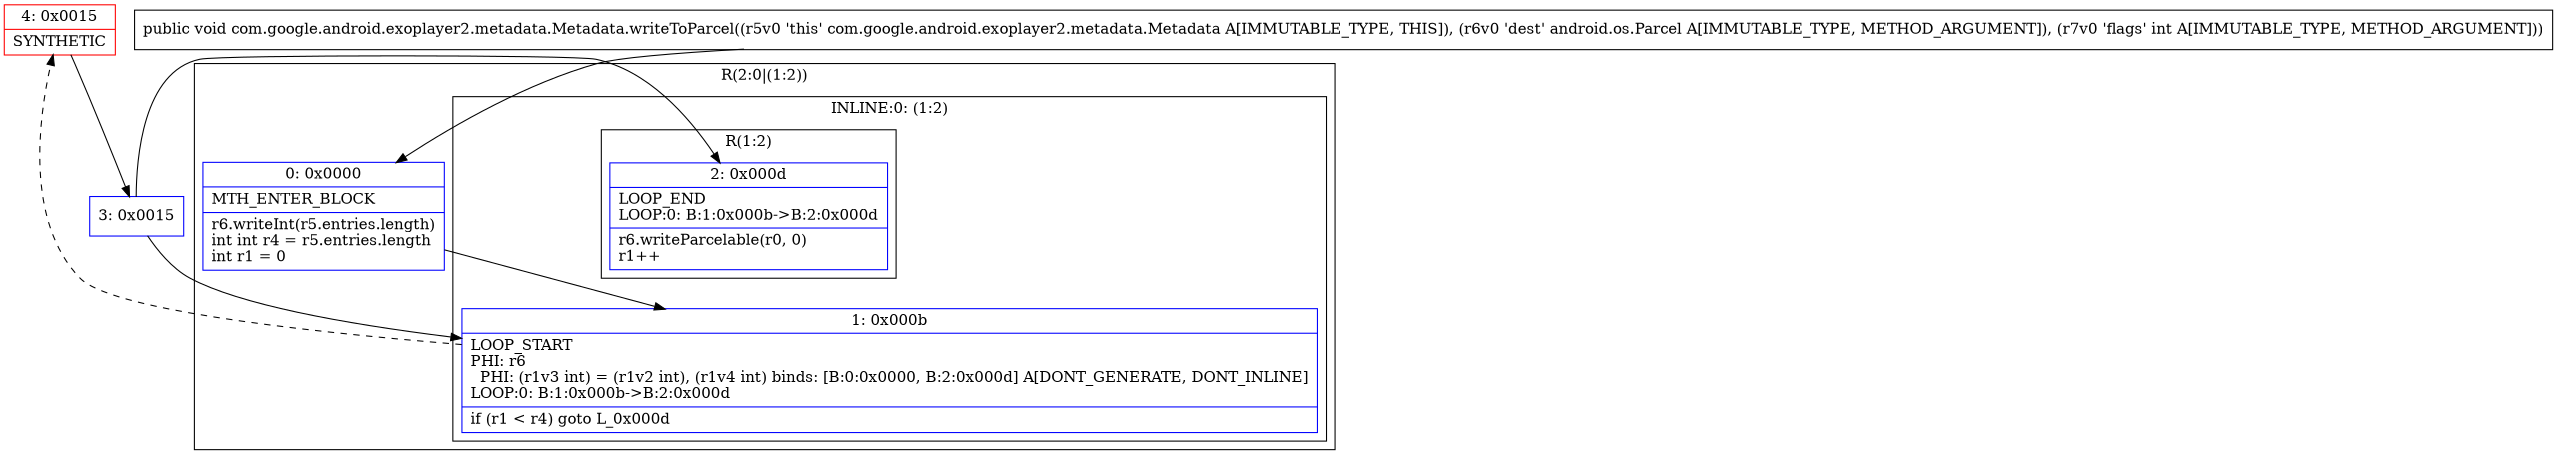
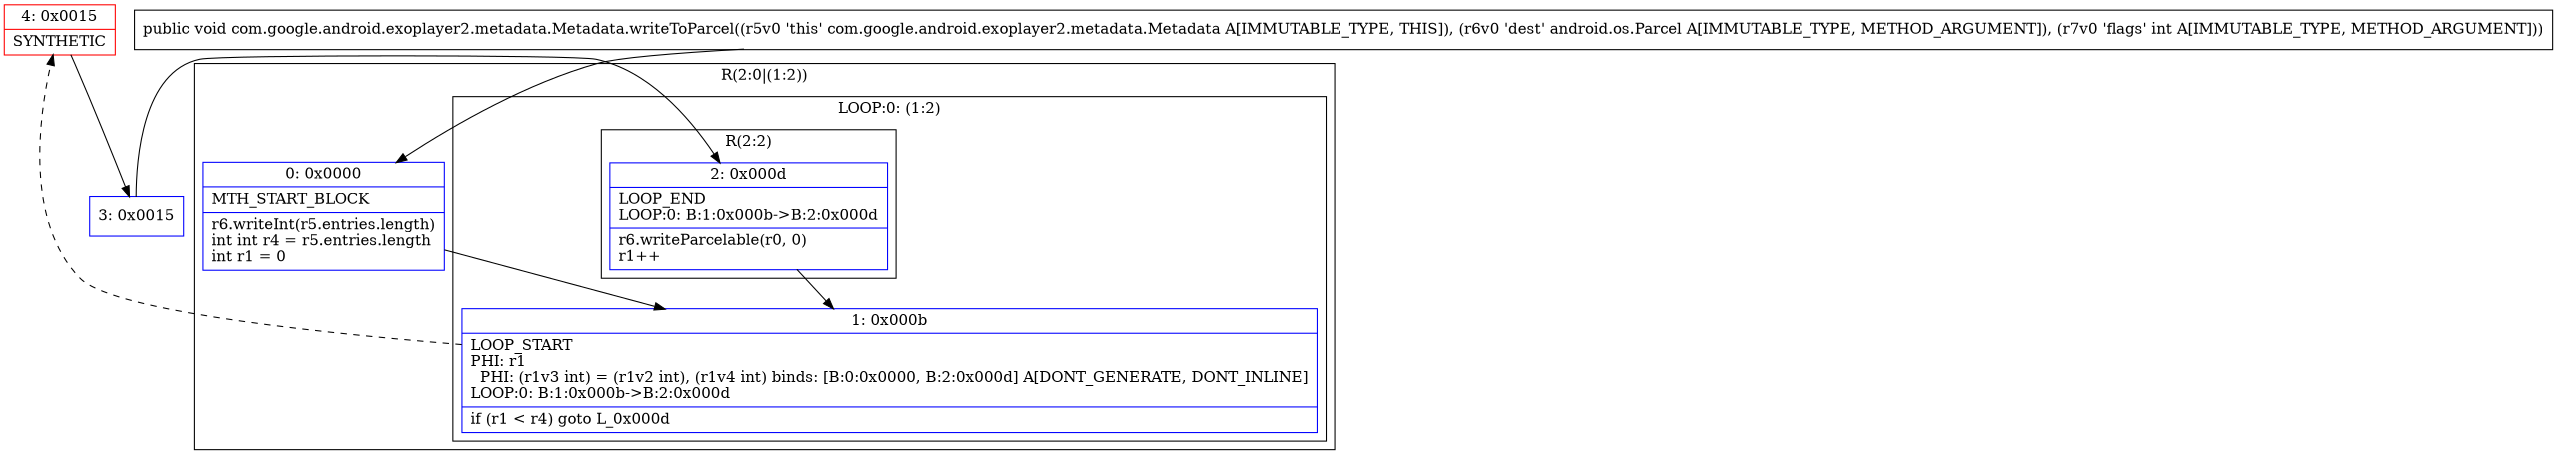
cluster "INLINE:0: (1:2)": label "INLINE:0: (1:2)" -> "LOOP:0: (1:2)"
cluster "R(1:2)": label "R(1:2)" -> "R(2:2)"
node "0: 0x0000": text "MTH_ENTER_BLOCK" -> "MTH_START_BLOCK"
edge "3: 0x0015" -> "1: 0x000b": now "2: 0x000d" -> "1: 0x000b"
node "1: 0x000b": text "PHI: r6" -> "PHI: r1"
